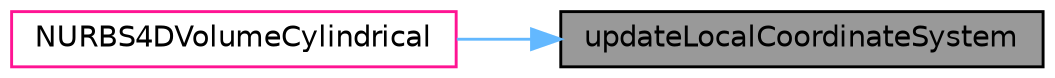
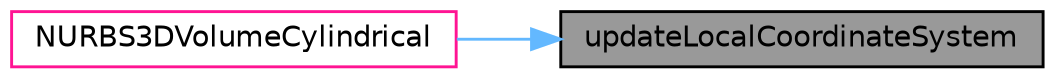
node "NURBS4DVolumeCylindrical": label "NURBS4DVolumeCylindrical" -> "NURBS3DVolumeCylindrical"
